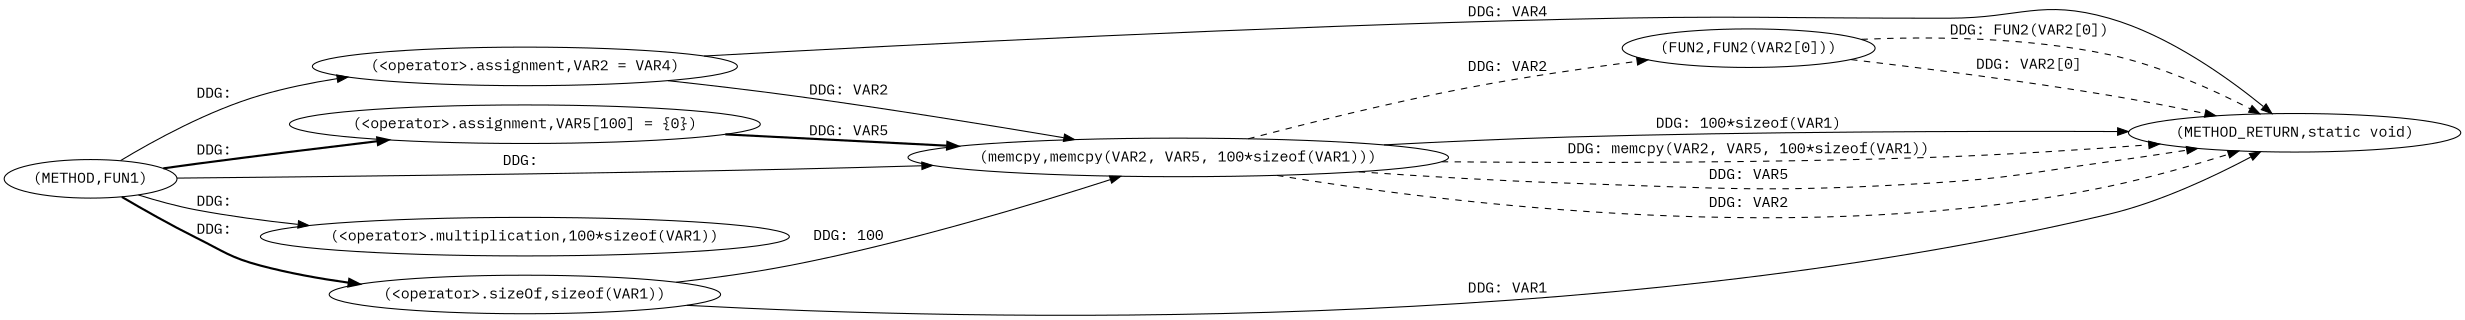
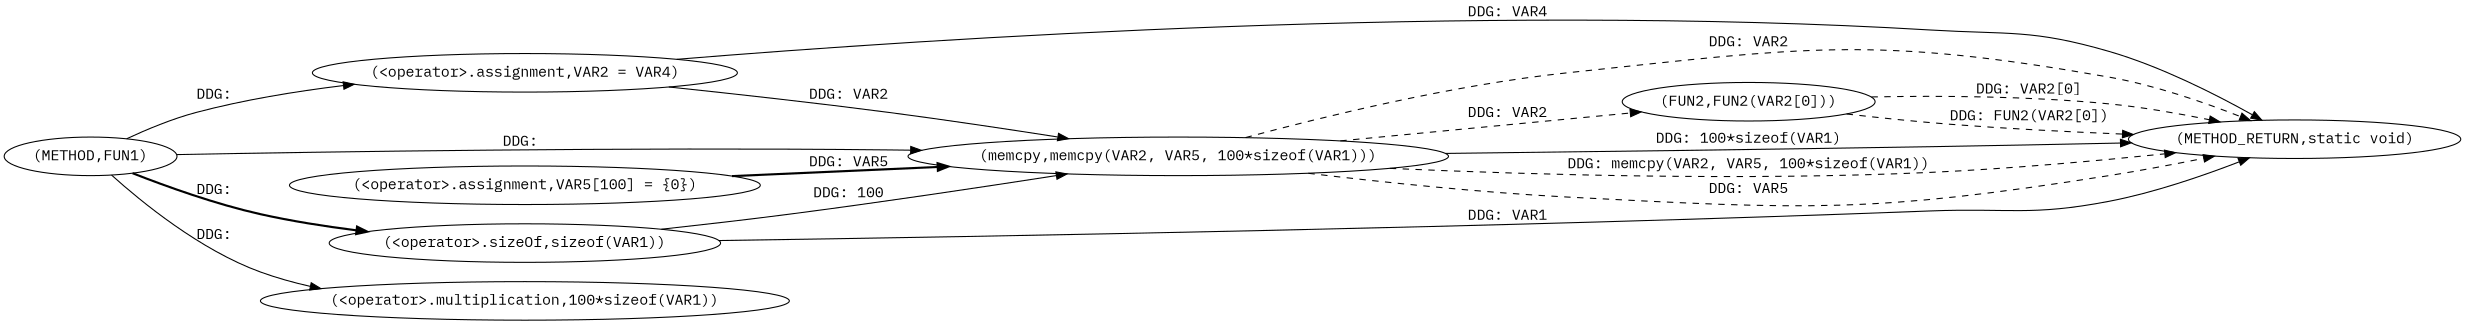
edge "(METHOD,FUN1)" -> "(<operator>.assignment,VAR5[100] = {0})": removed, label "DDG:"
